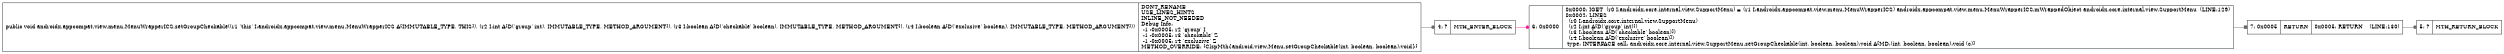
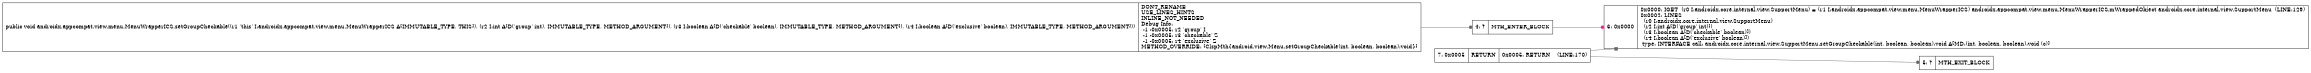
edge "6: 0x0000" -> "7: 0x0005": reversed
node "7: 0x0005": text "0x0005: RETURN    (LINE:130)" -> "0x0005: RETURN    (LINE:170)"
node "5: ?": text "MTH_RETURN_BLOCK" -> "MTH_EXIT_BLOCK"
